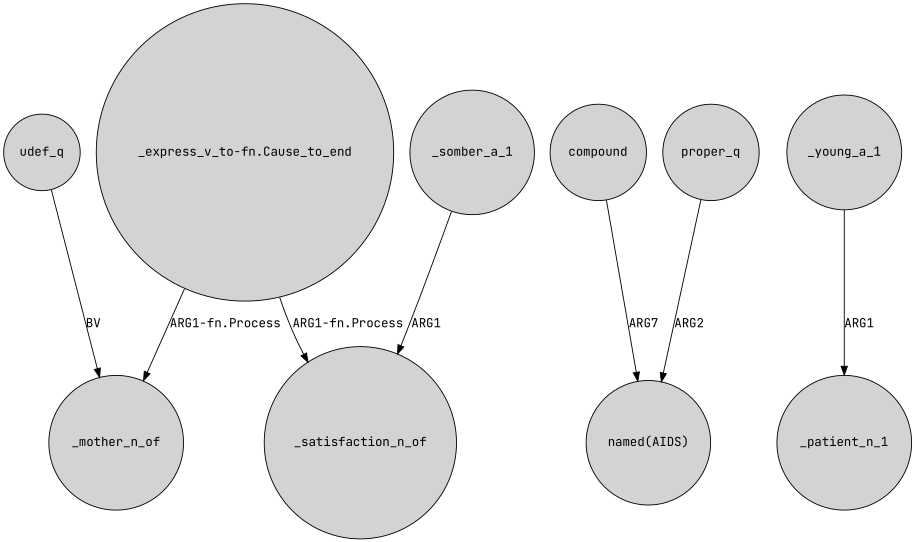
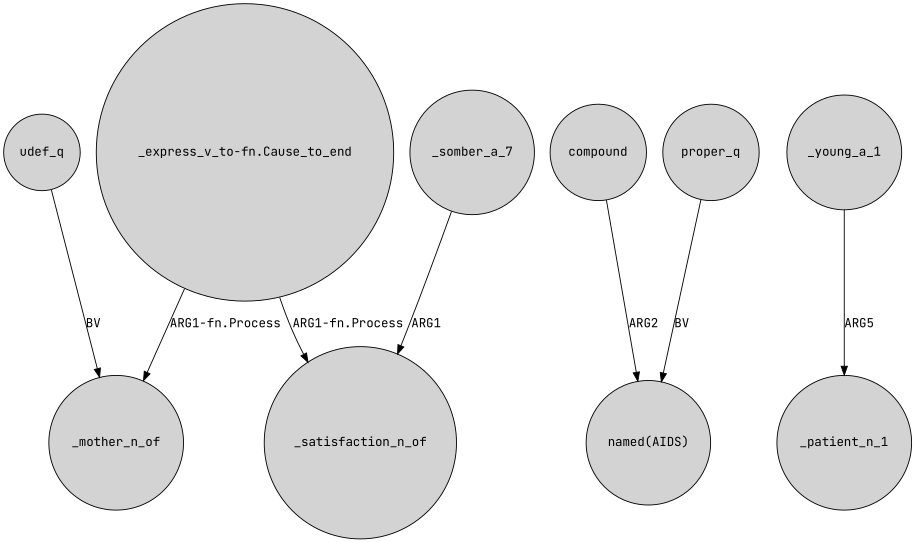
node "_somber_a_1": label "_somber_a_1" -> "_somber_a_7"
edge "compound" -> "named(AIDS)": label "ARG7" -> "ARG2"
edge "proper_q" -> "named(AIDS)": label "ARG2" -> "BV"
edge "_young_a_1" -> "_patient_n_1": label "ARG1" -> "ARG5"
